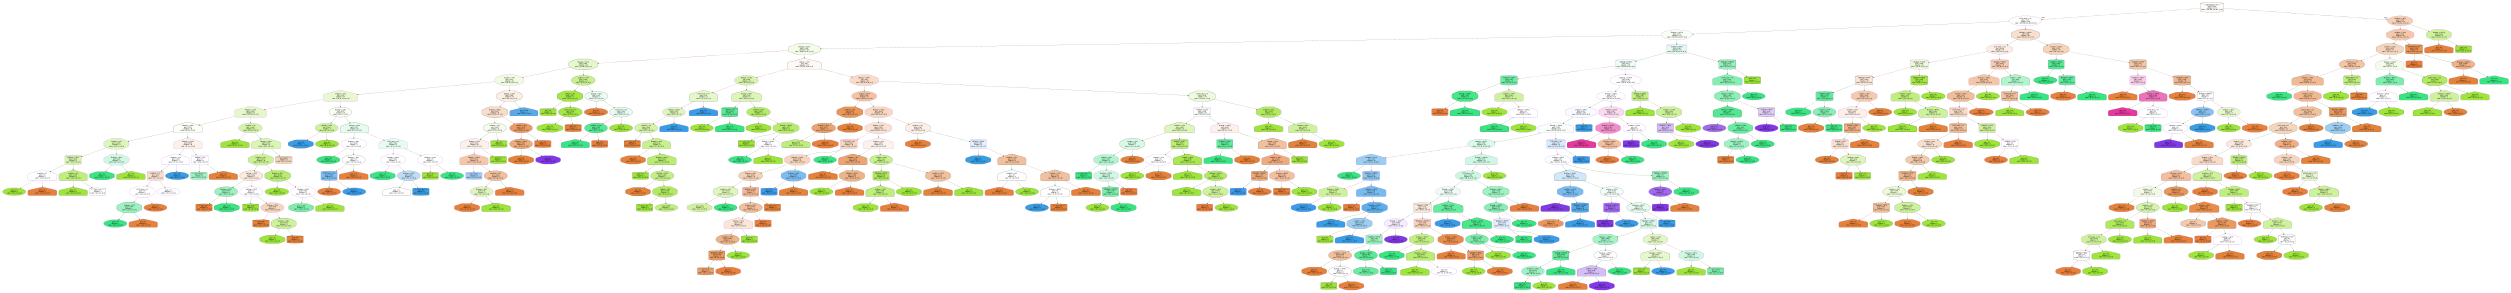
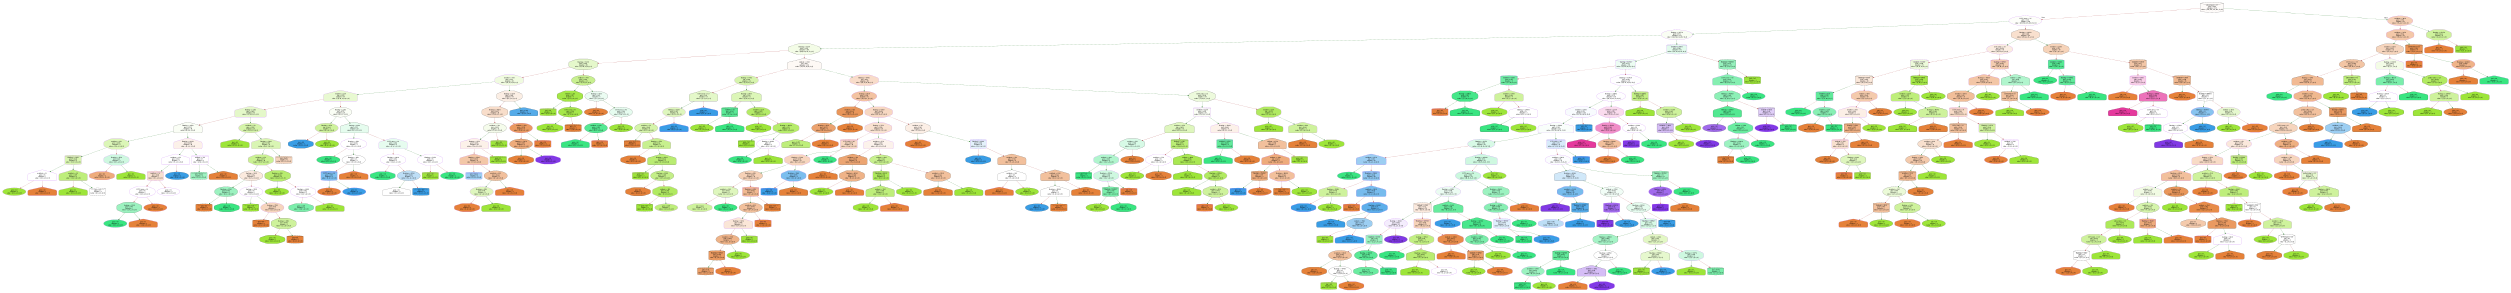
node "gini = 0.0 samples = 2 value = [0, 0, 4, 0, 0, 0]": fillcolor #39e581 -> #eeab7b
node "gini = 0.48 samples = 3 value = [0, 0, 2, 3, 0, 0]": fillcolor #e9965a -> #bddef6
